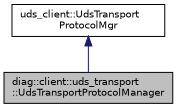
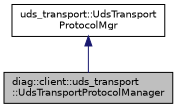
node "uds_client::UdsTransport ProtocolMgr": label "uds_client::UdsTransport ProtocolMgr" -> "uds_transport::UdsTransport ProtocolMgr"
